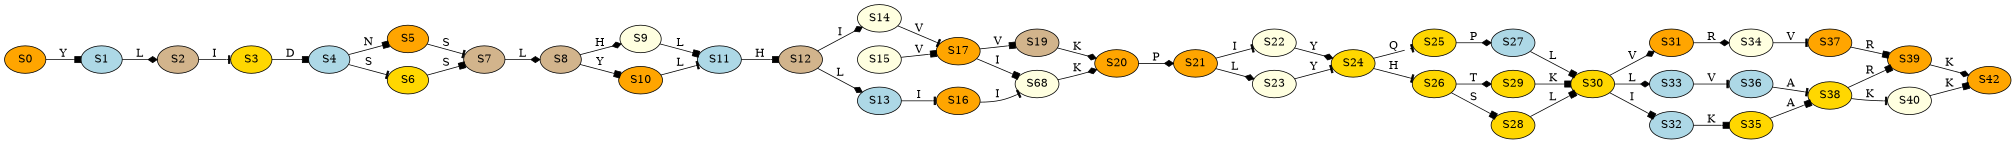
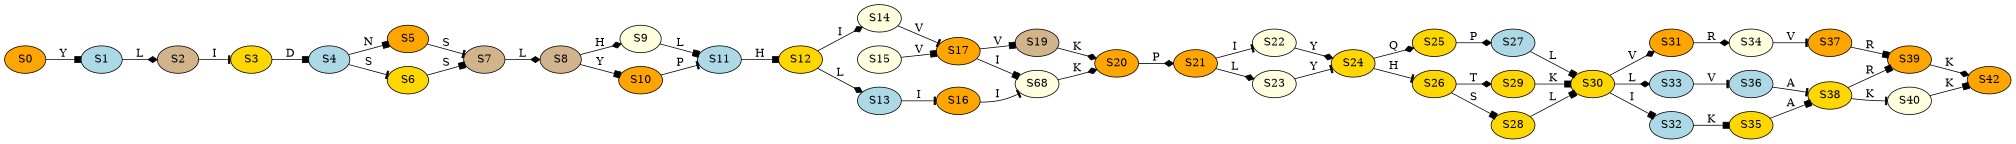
edge "S24" -> "S25": arrowhead tee -> diamond
node "S12": fillcolor tan -> gold
edge "S10" -> "S11": label "L" -> "P"
